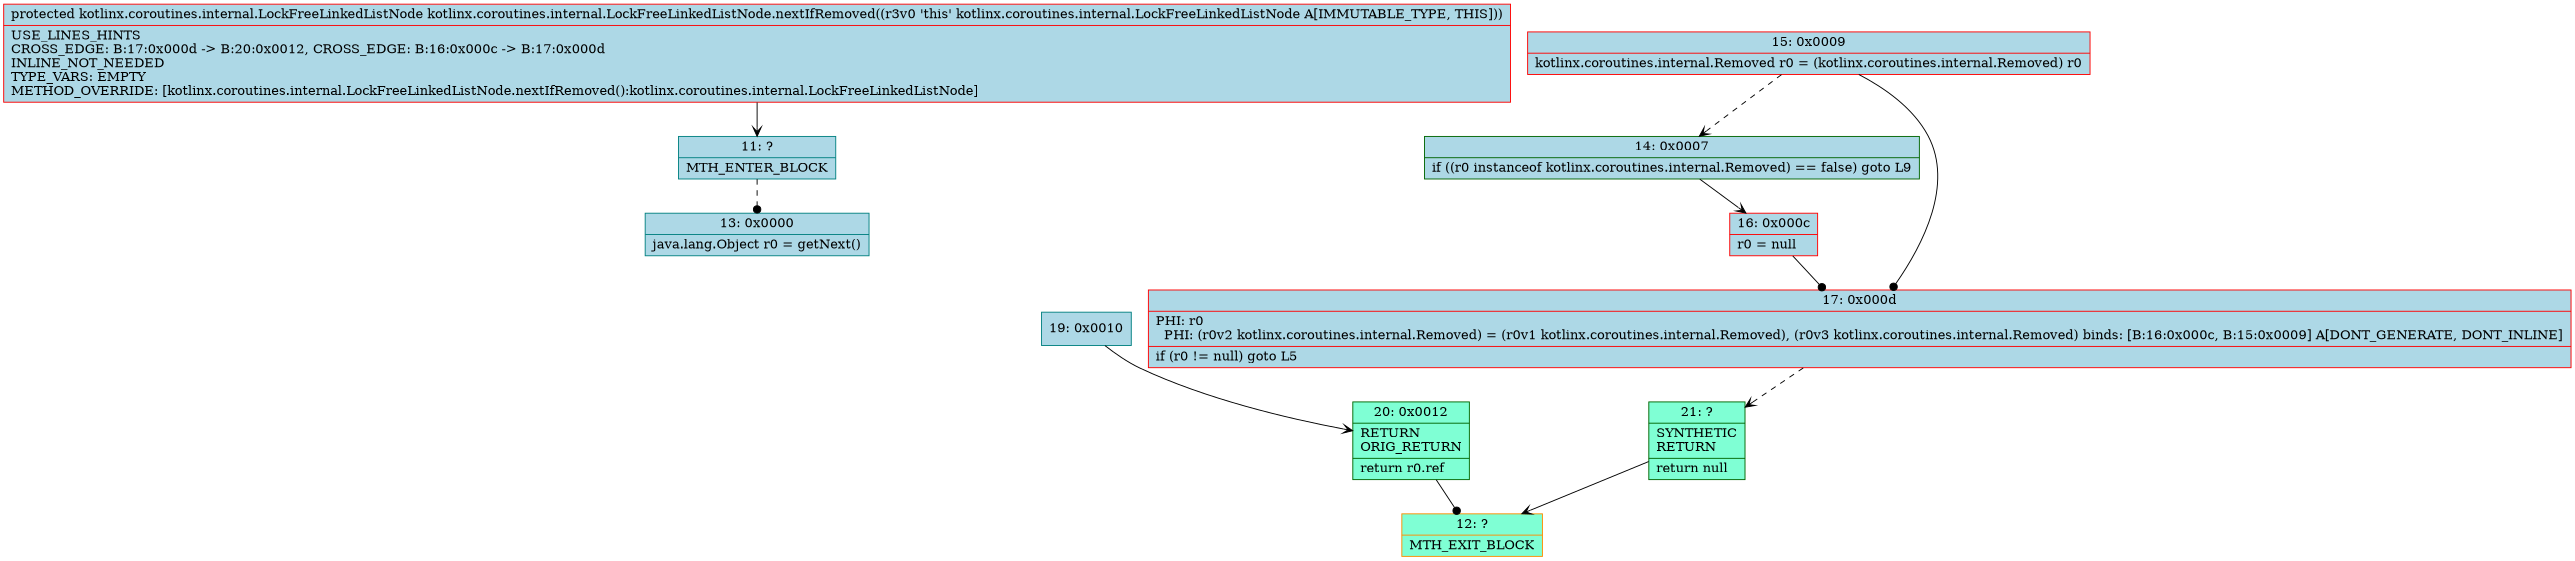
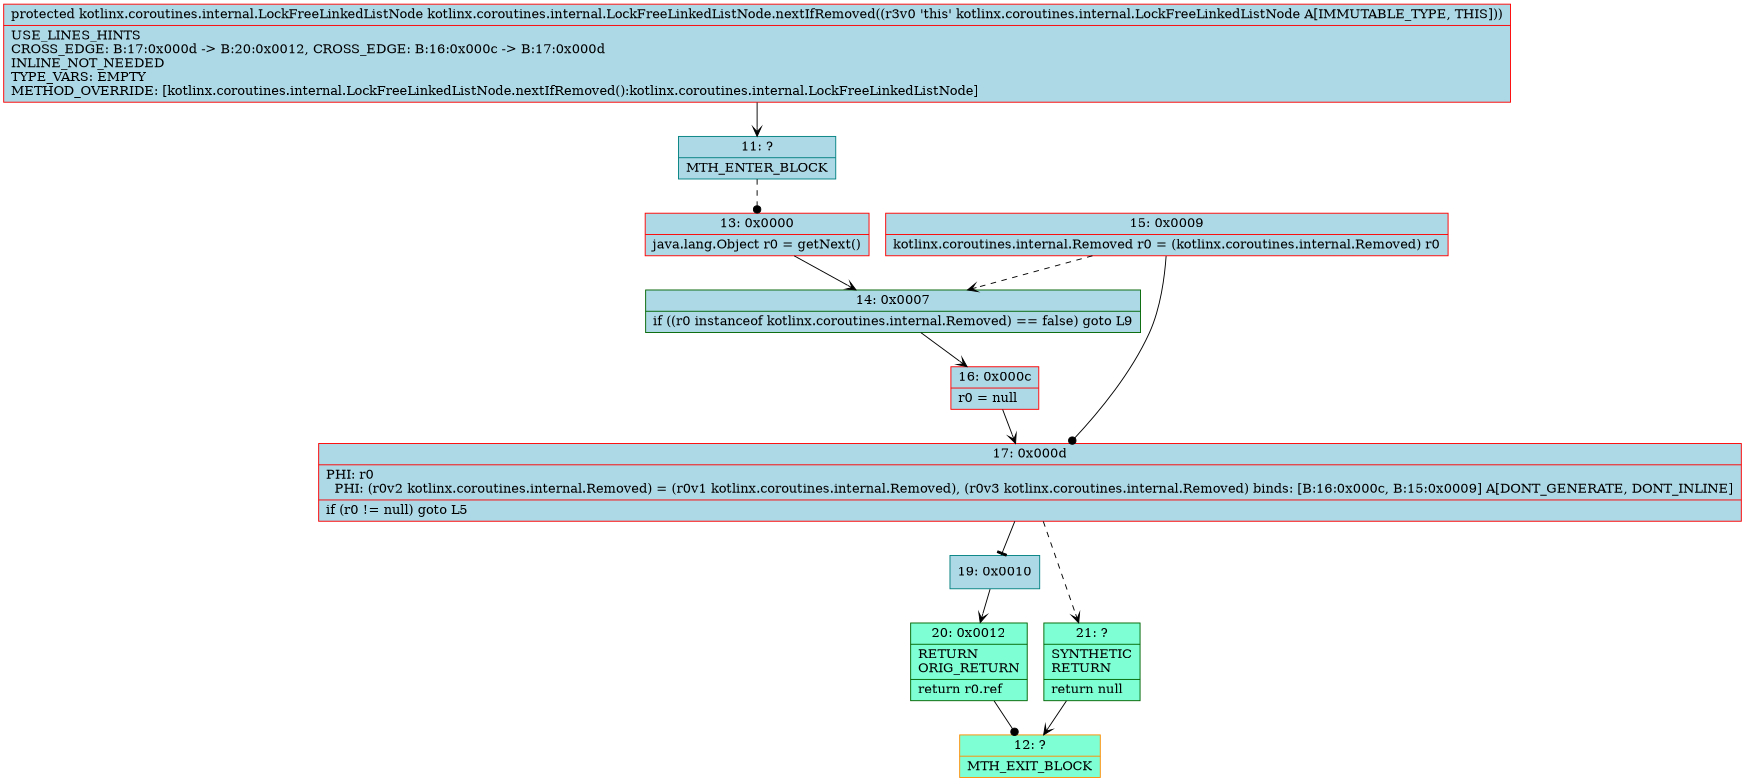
node "13: 0x0000": color teal -> red
edge "16: 0x000c" -> "17: 0x000d": arrowhead dot -> vee
edge "13: 0x0000" -> "14: 0x0007": added
edge "17: 0x000d" -> "19: 0x0010": added
